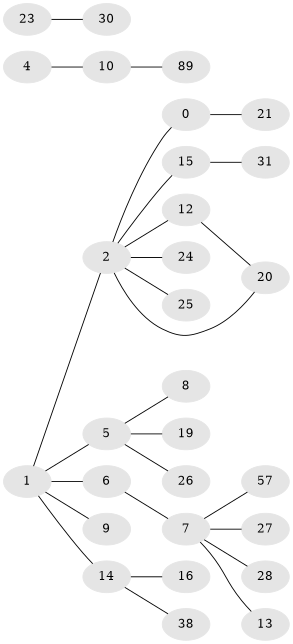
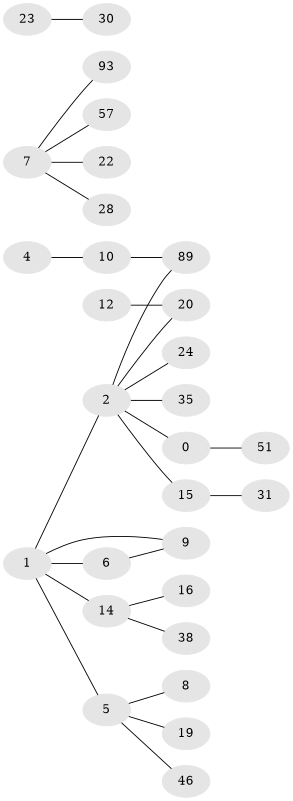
node "21": label "21" -> "51"
edge "12" -- "2": now "89" -- "2"
node "25": label "25" -> "35"
node "26": label "26" -> "46"
edge "6" -- "7": now "6" -- "9"
node "27": label "27" -> "22"
node "13": label "13" -> "93"
